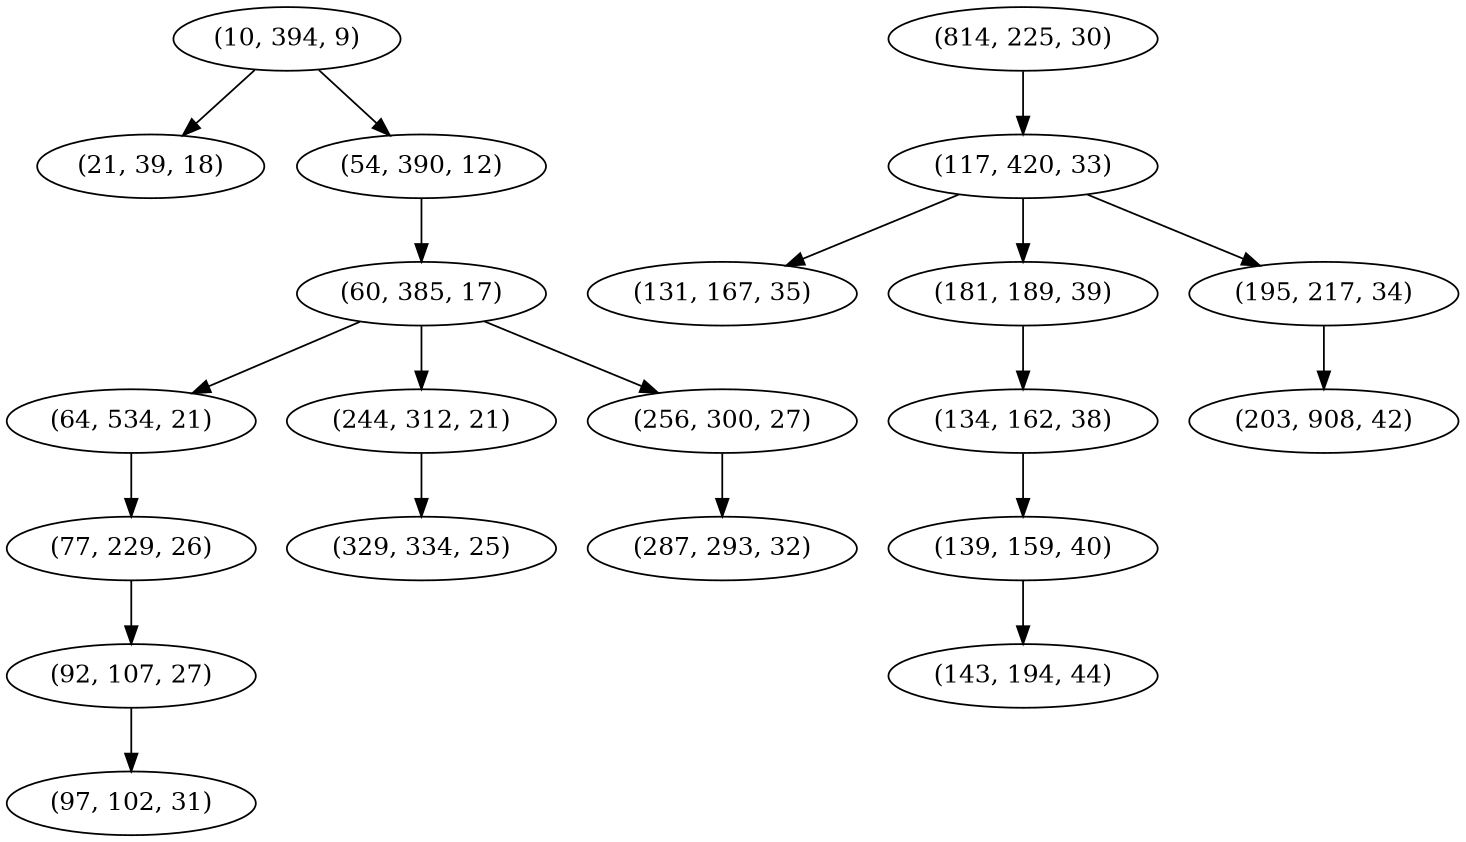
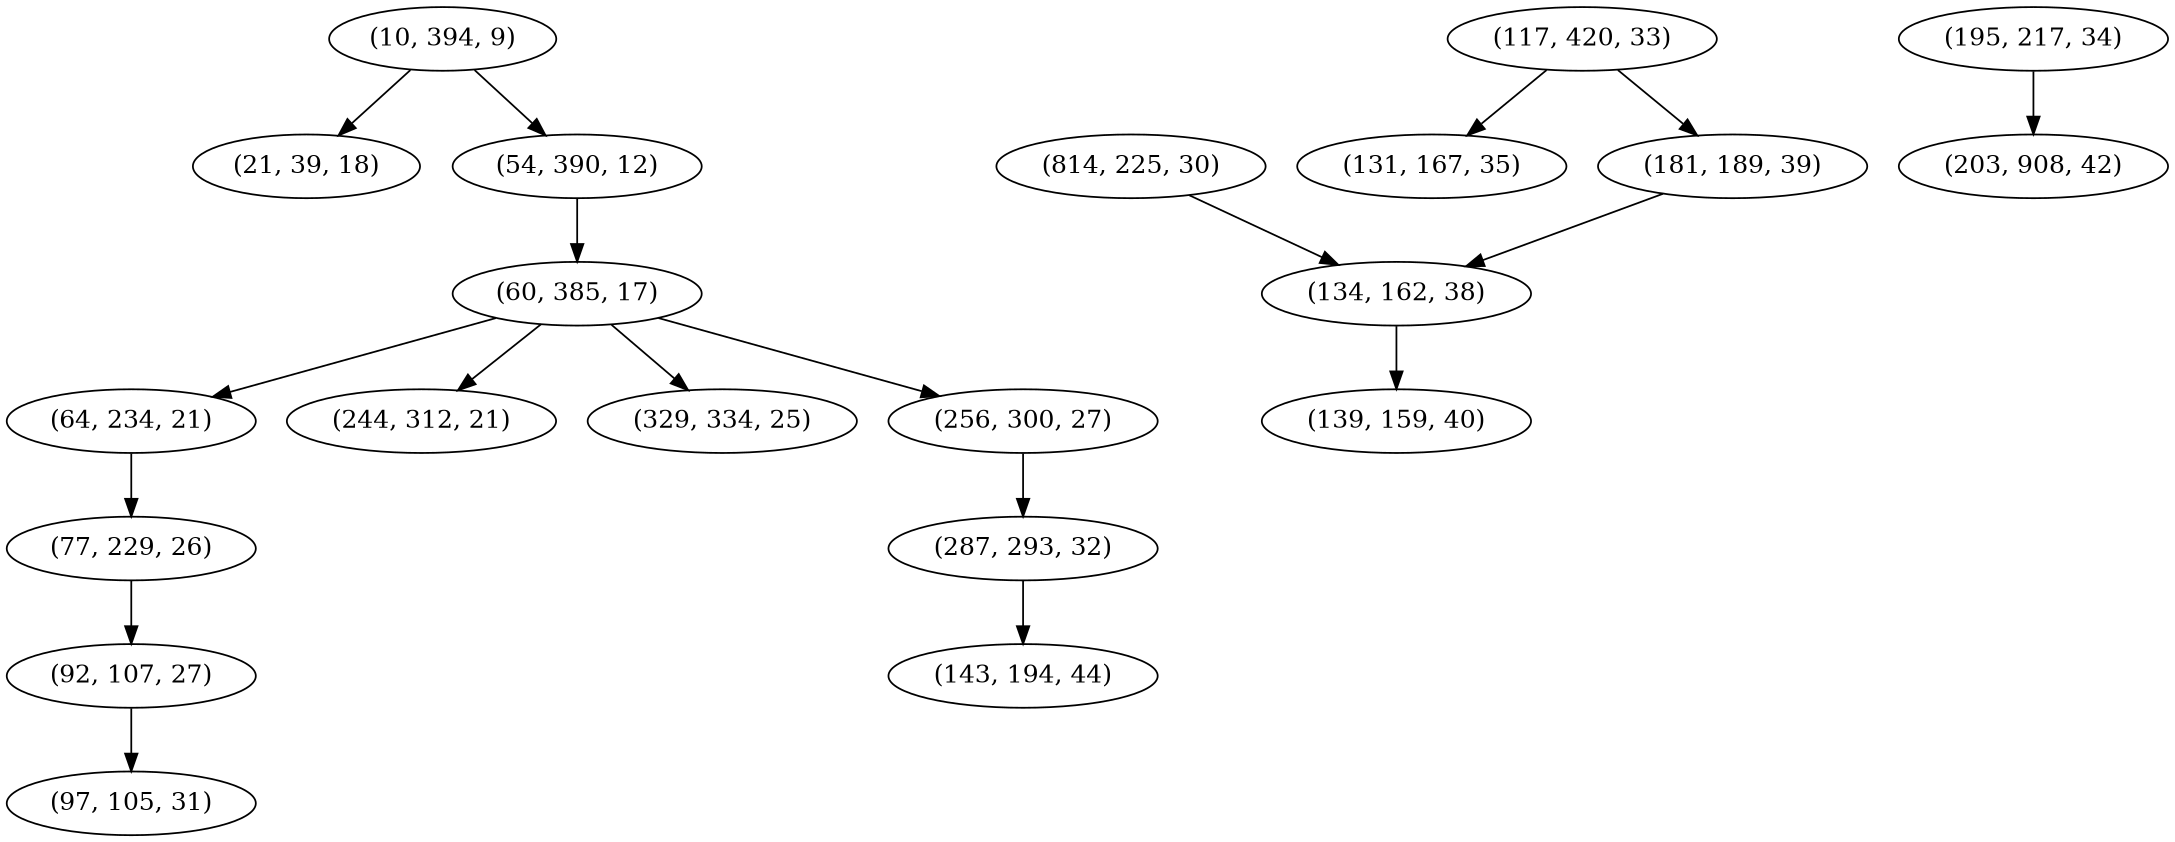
edge "(814, 225, 30)" -> "(117, 420, 33)": now "(814, 225, 30)" -> "(134, 162, 38)"
edge "(117, 420, 33)" -> "(195, 217, 34)": removed
node "(64, 534, 21)": label "(64, 534, 21)" -> "(64, 234, 21)"
edge "(244, 312, 21)" -> "(329, 334, 25)": now "(60, 385, 17)" -> "(329, 334, 25)"
edge "(139, 159, 40)" -> "(143, 194, 44)": now "(287, 293, 32)" -> "(143, 194, 44)"
node "(97, 102, 31)": label "(97, 102, 31)" -> "(97, 105, 31)"
